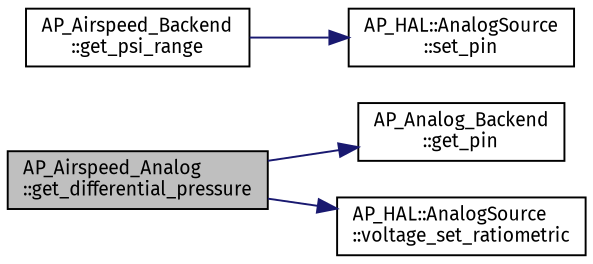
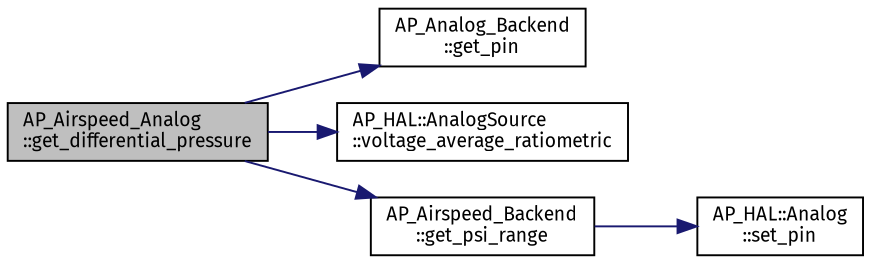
node "AP_HAL::AnalogSource ::set_pin": label "AP_HAL::AnalogSource ::set_pin" -> "AP_HAL::Analog ::set_pin"
edge "AP_Airspeed_Analog ::get_differential_pressure" -> "AP_Airspeed_Backend ::get_psi_range": added
node "AP_HAL::AnalogSource ::voltage_set_ratiometric": label "AP_HAL::AnalogSource ::voltage_set_ratiometric" -> "AP_HAL::AnalogSource ::voltage_average_ratiometric"
